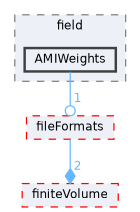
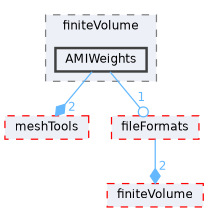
cluster "field": label "field" -> "finiteVolume"
node "meshTools": added
